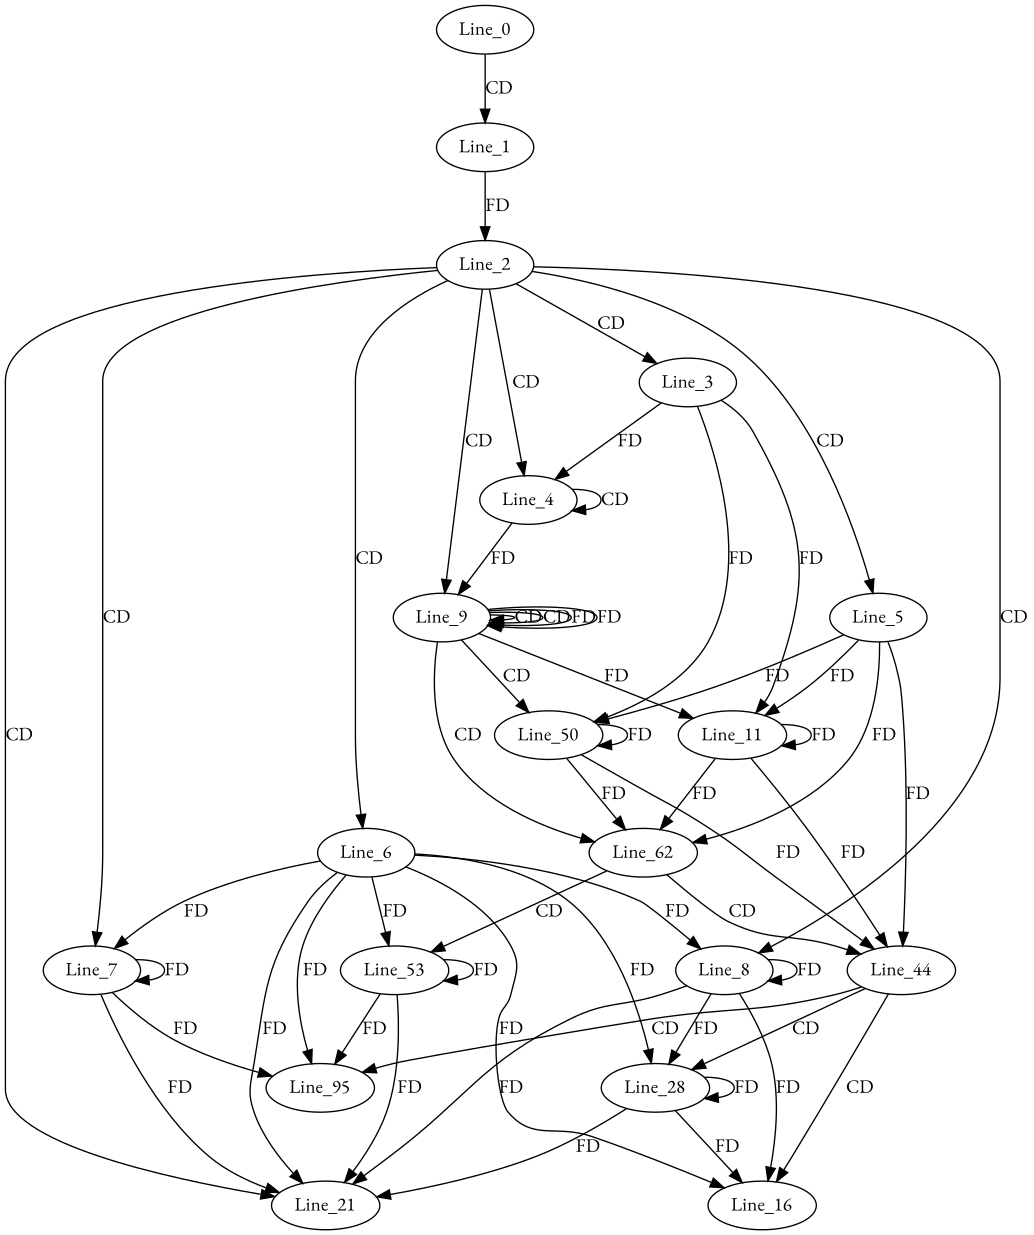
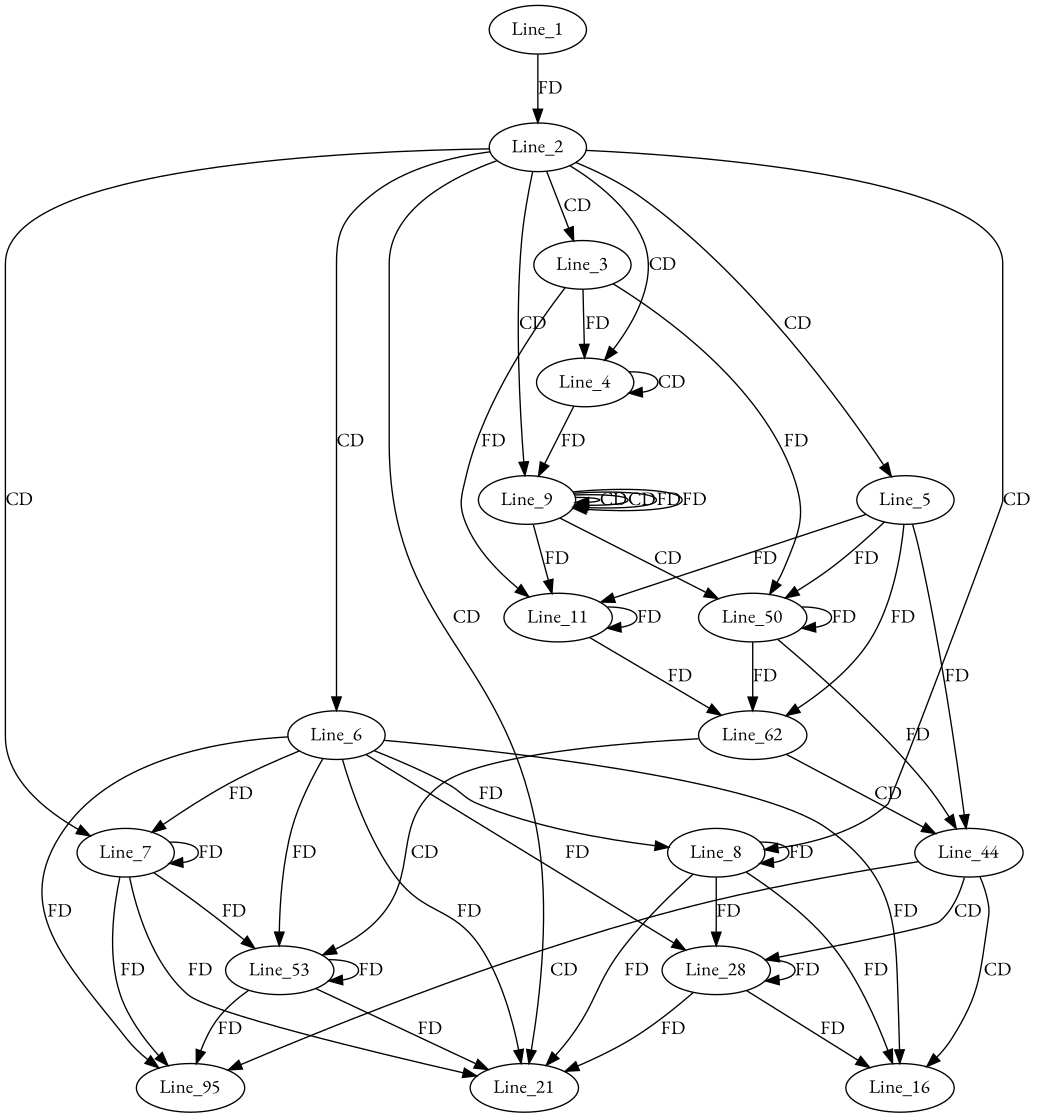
node "Line_0": removed
edge "Line_9" -> "Line_62": removed, label "CD"
edge "Line_11" -> "Line_44": removed, label "FD"
edge "Line_7" -> "Line_53": added, label "FD"
